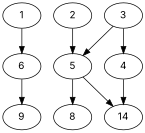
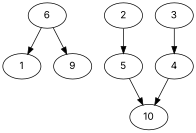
edge "1" -> "6": reversed
edge "3" -> "5": removed
node "8": removed
node "14": label "14" -> "10"
